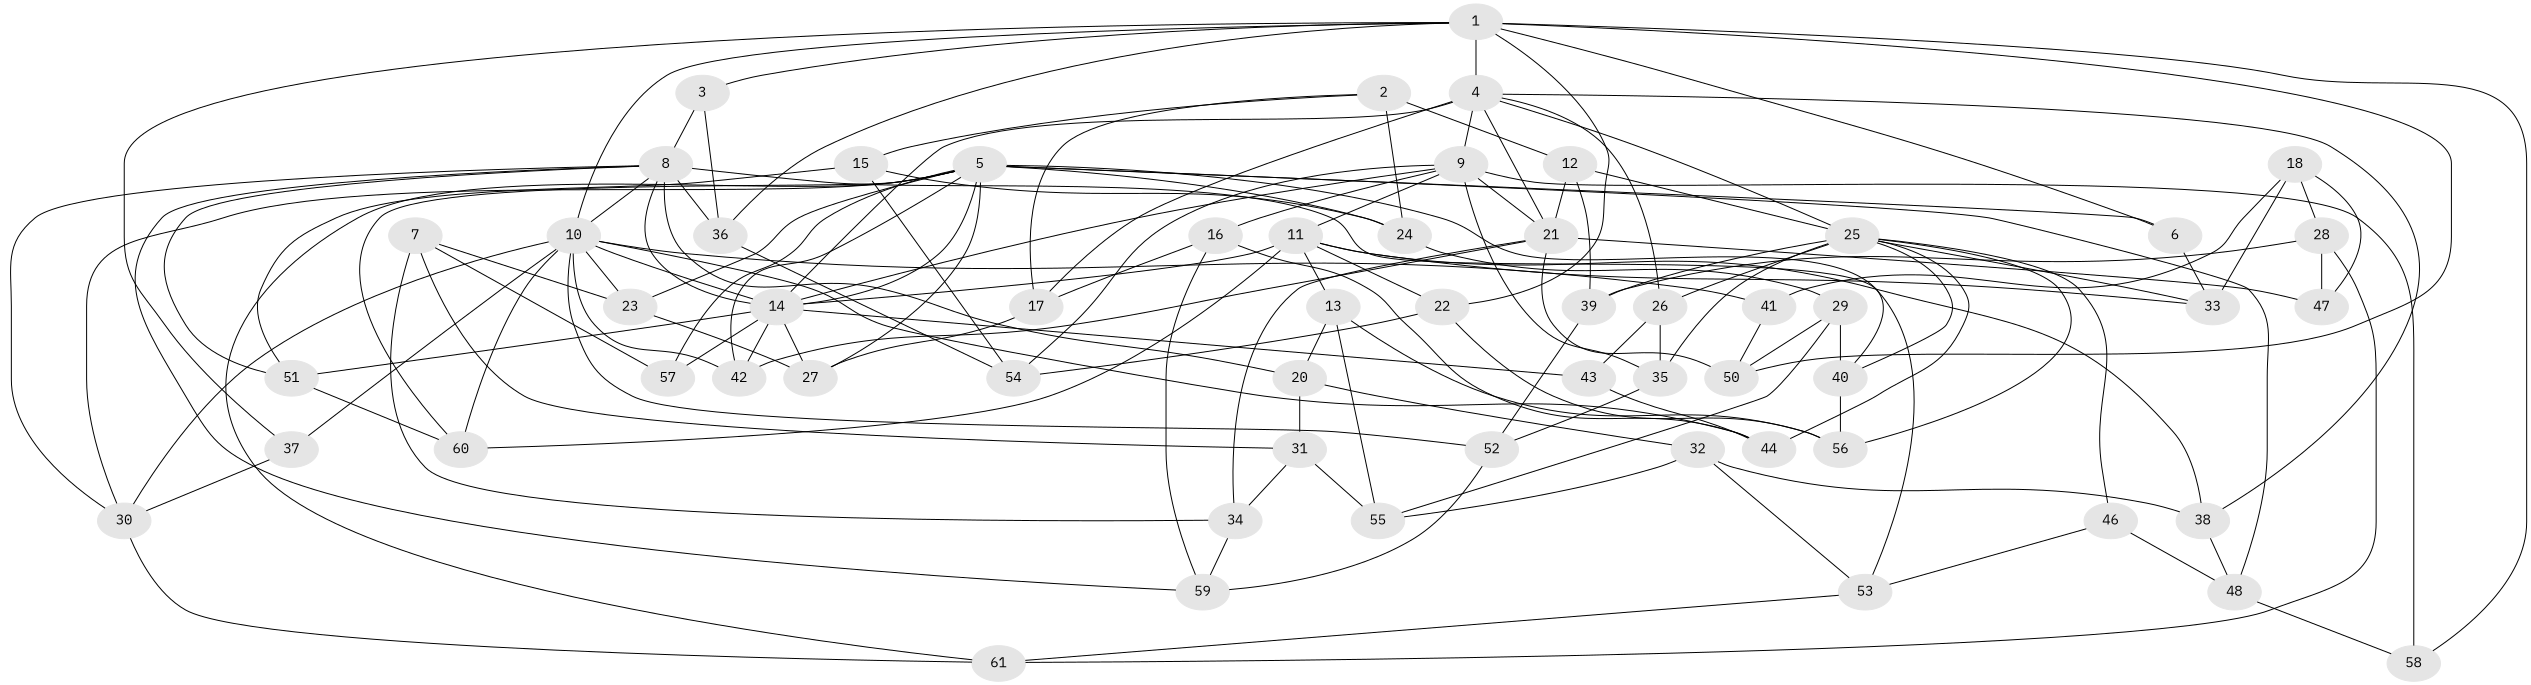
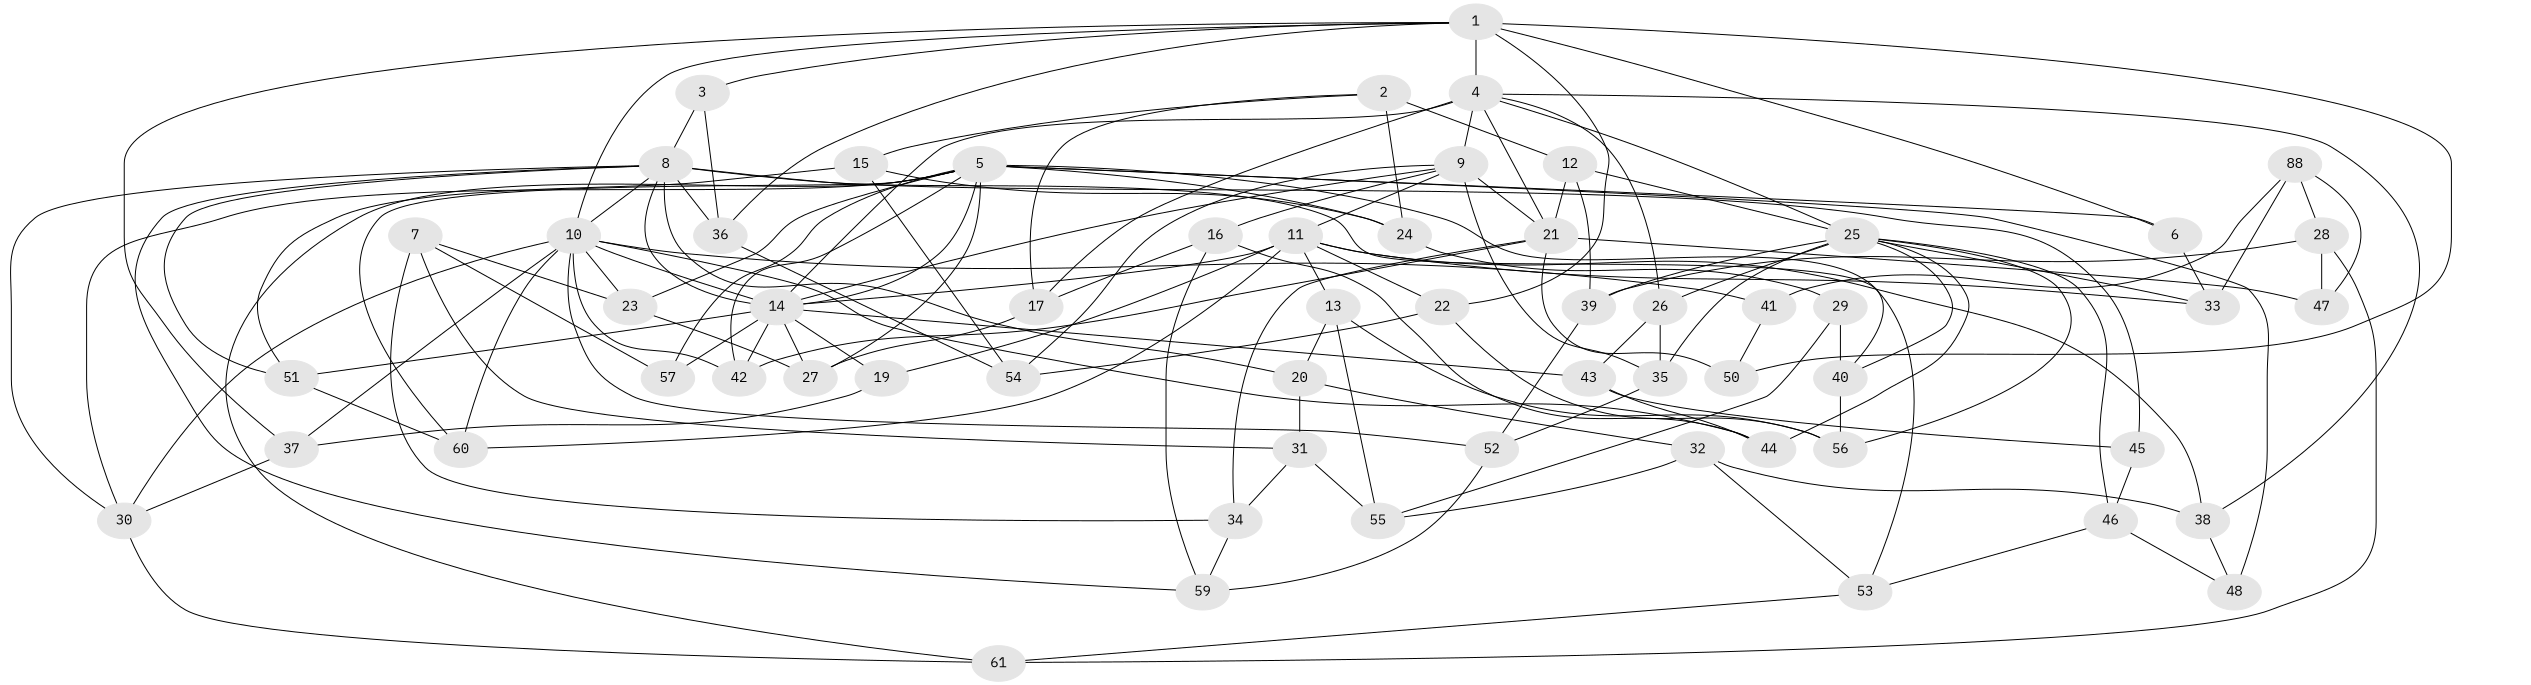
node "18": label "18" -> "88"
edge "29" -- "50": removed
node "19": added
node "45": added
node "58": removed
